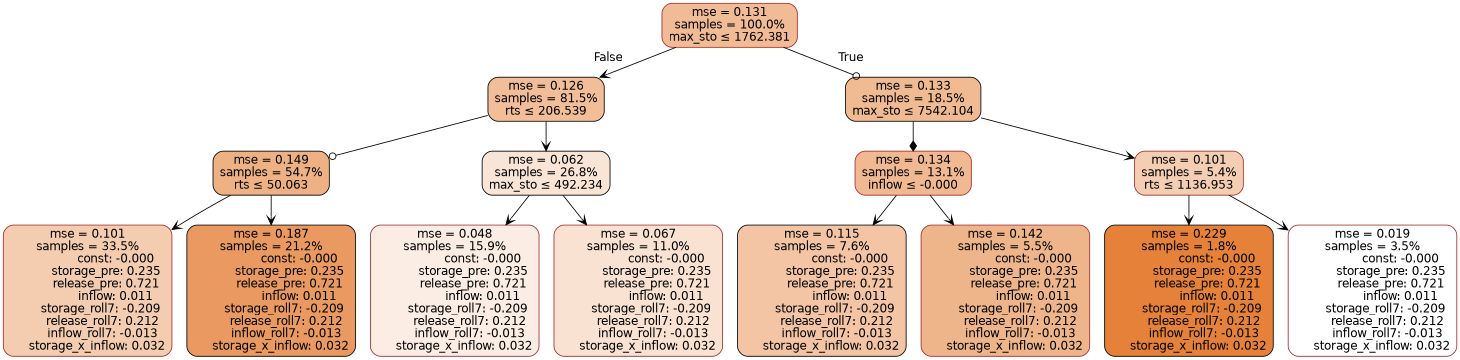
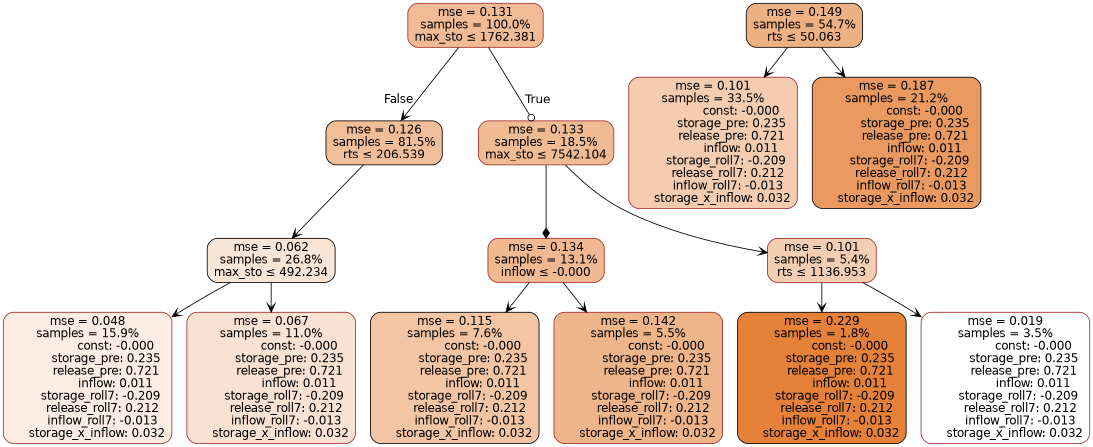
node "mse = 0.133 samples = 18.5% max_sto ≤ 7542.104": color black -> brown
edge "mse = 0.126 samples = 81.5% rts ≤ 206.539" -> "mse = 0.149 samples = 54.7% rts ≤ 50.063": removed
